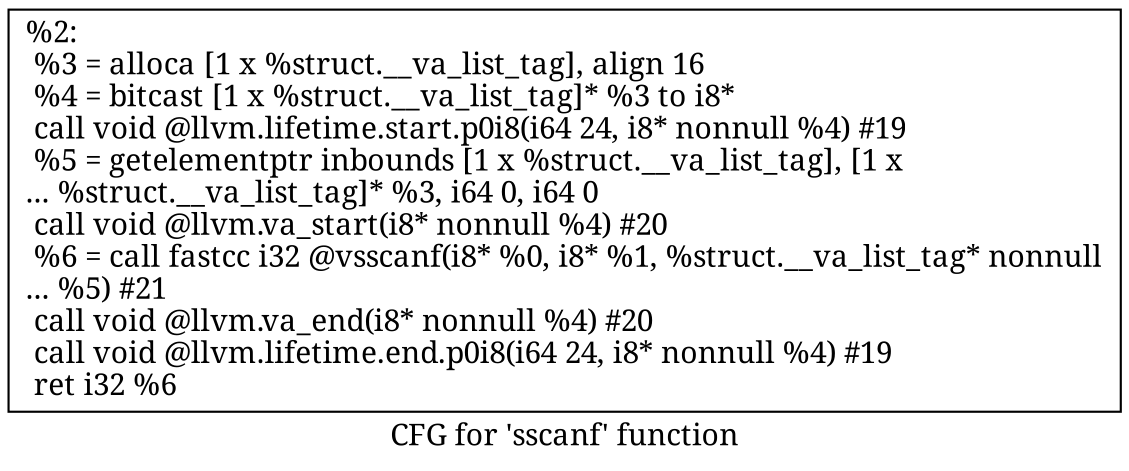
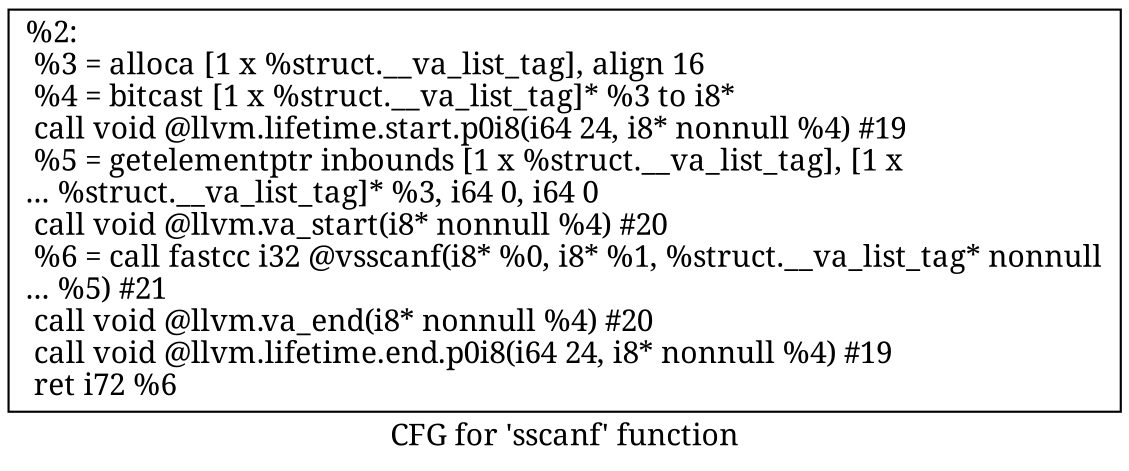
node "%2:": text "ret i32 %6" -> "ret i72 %6"
